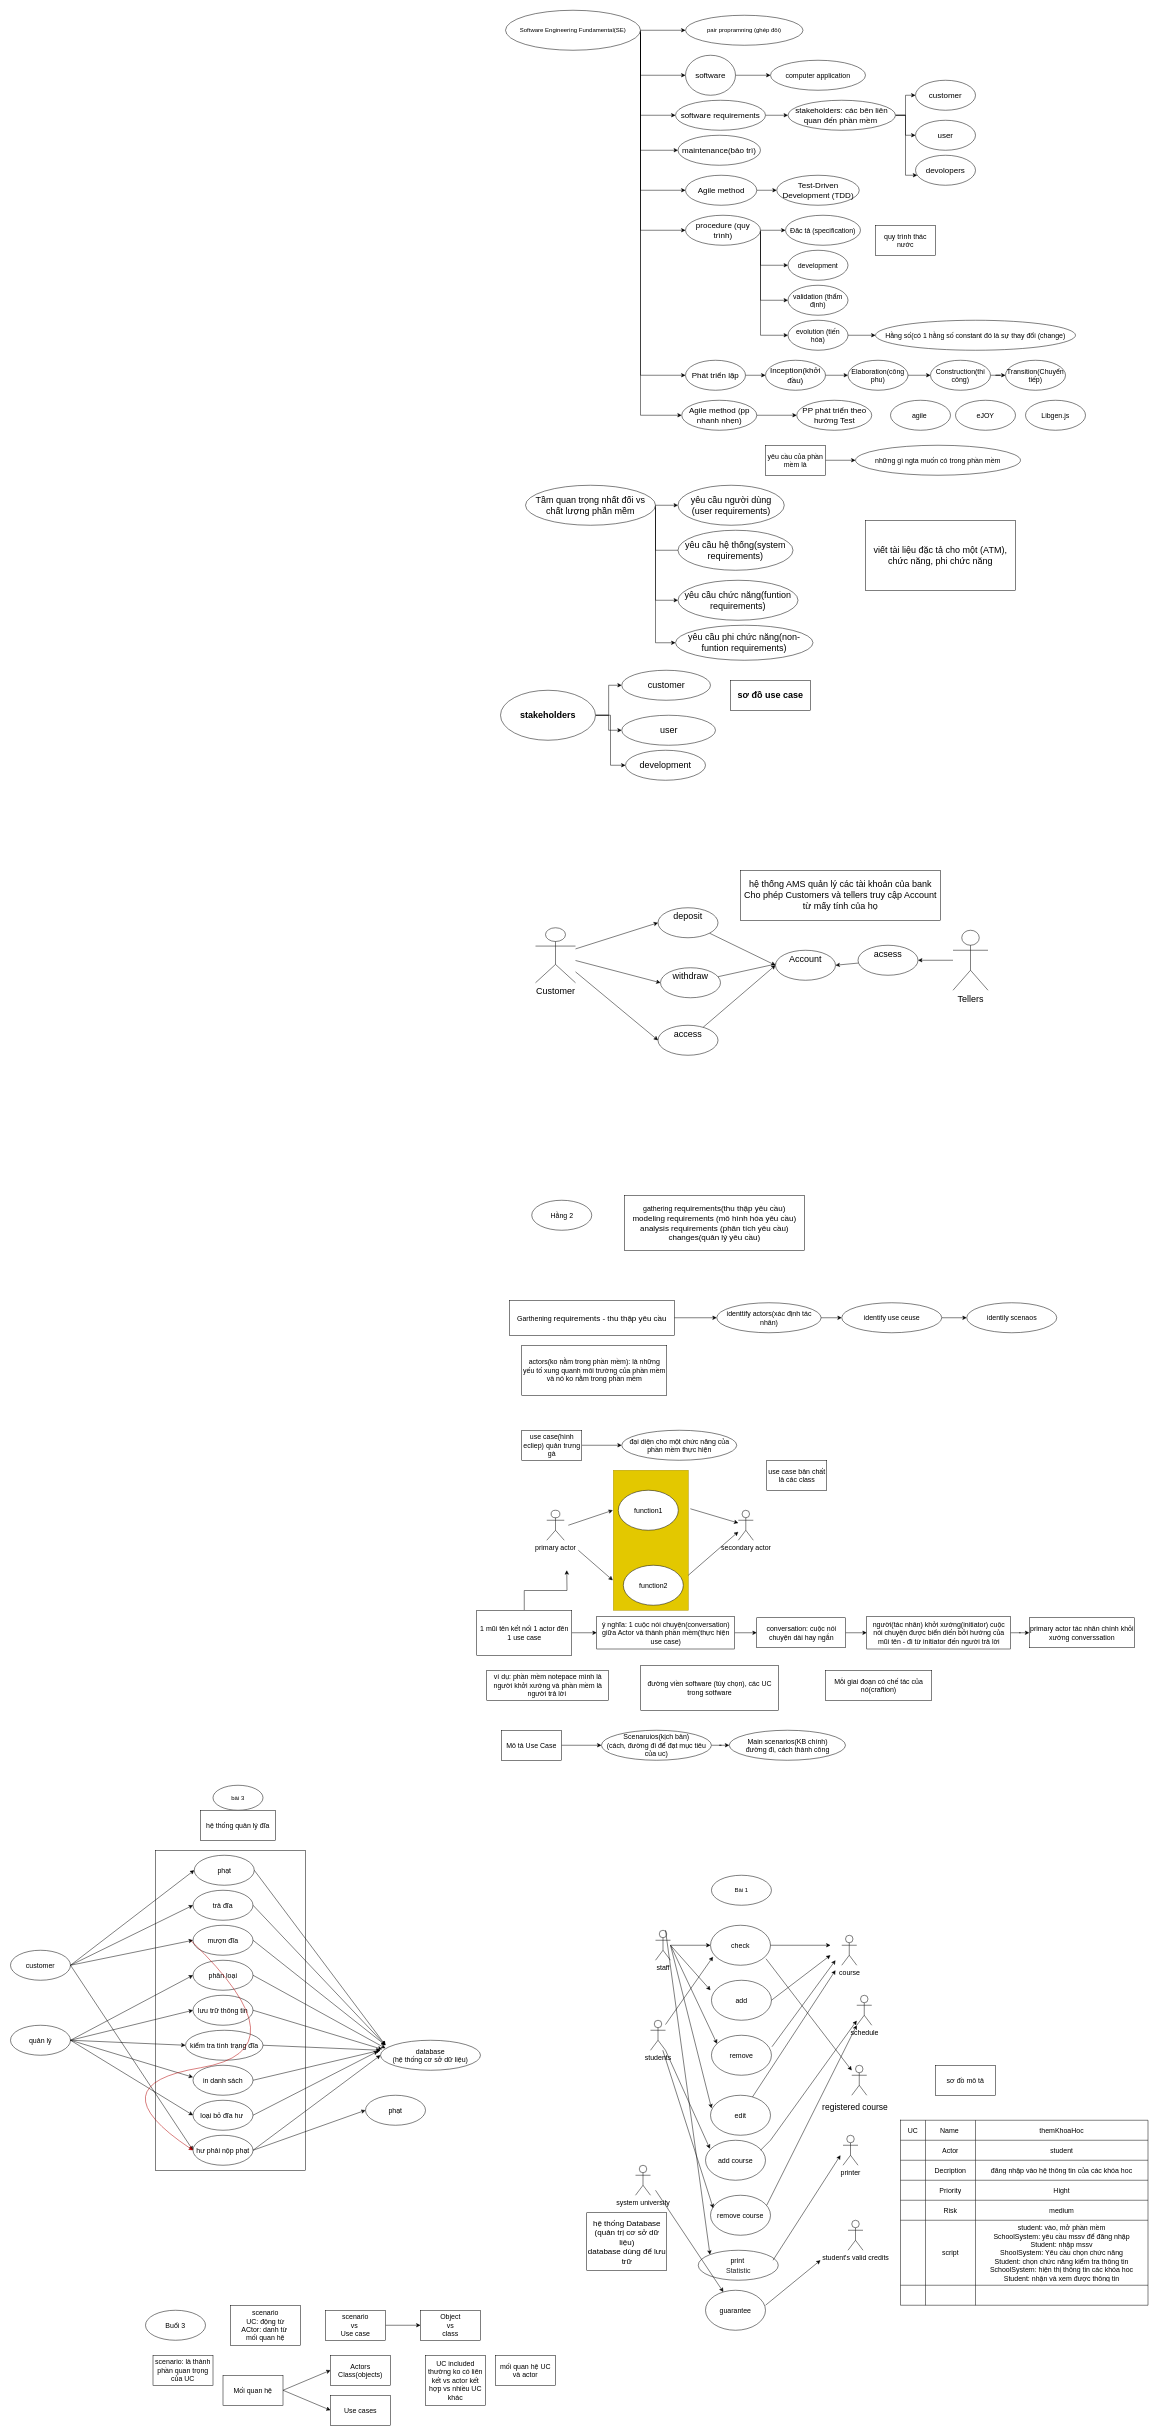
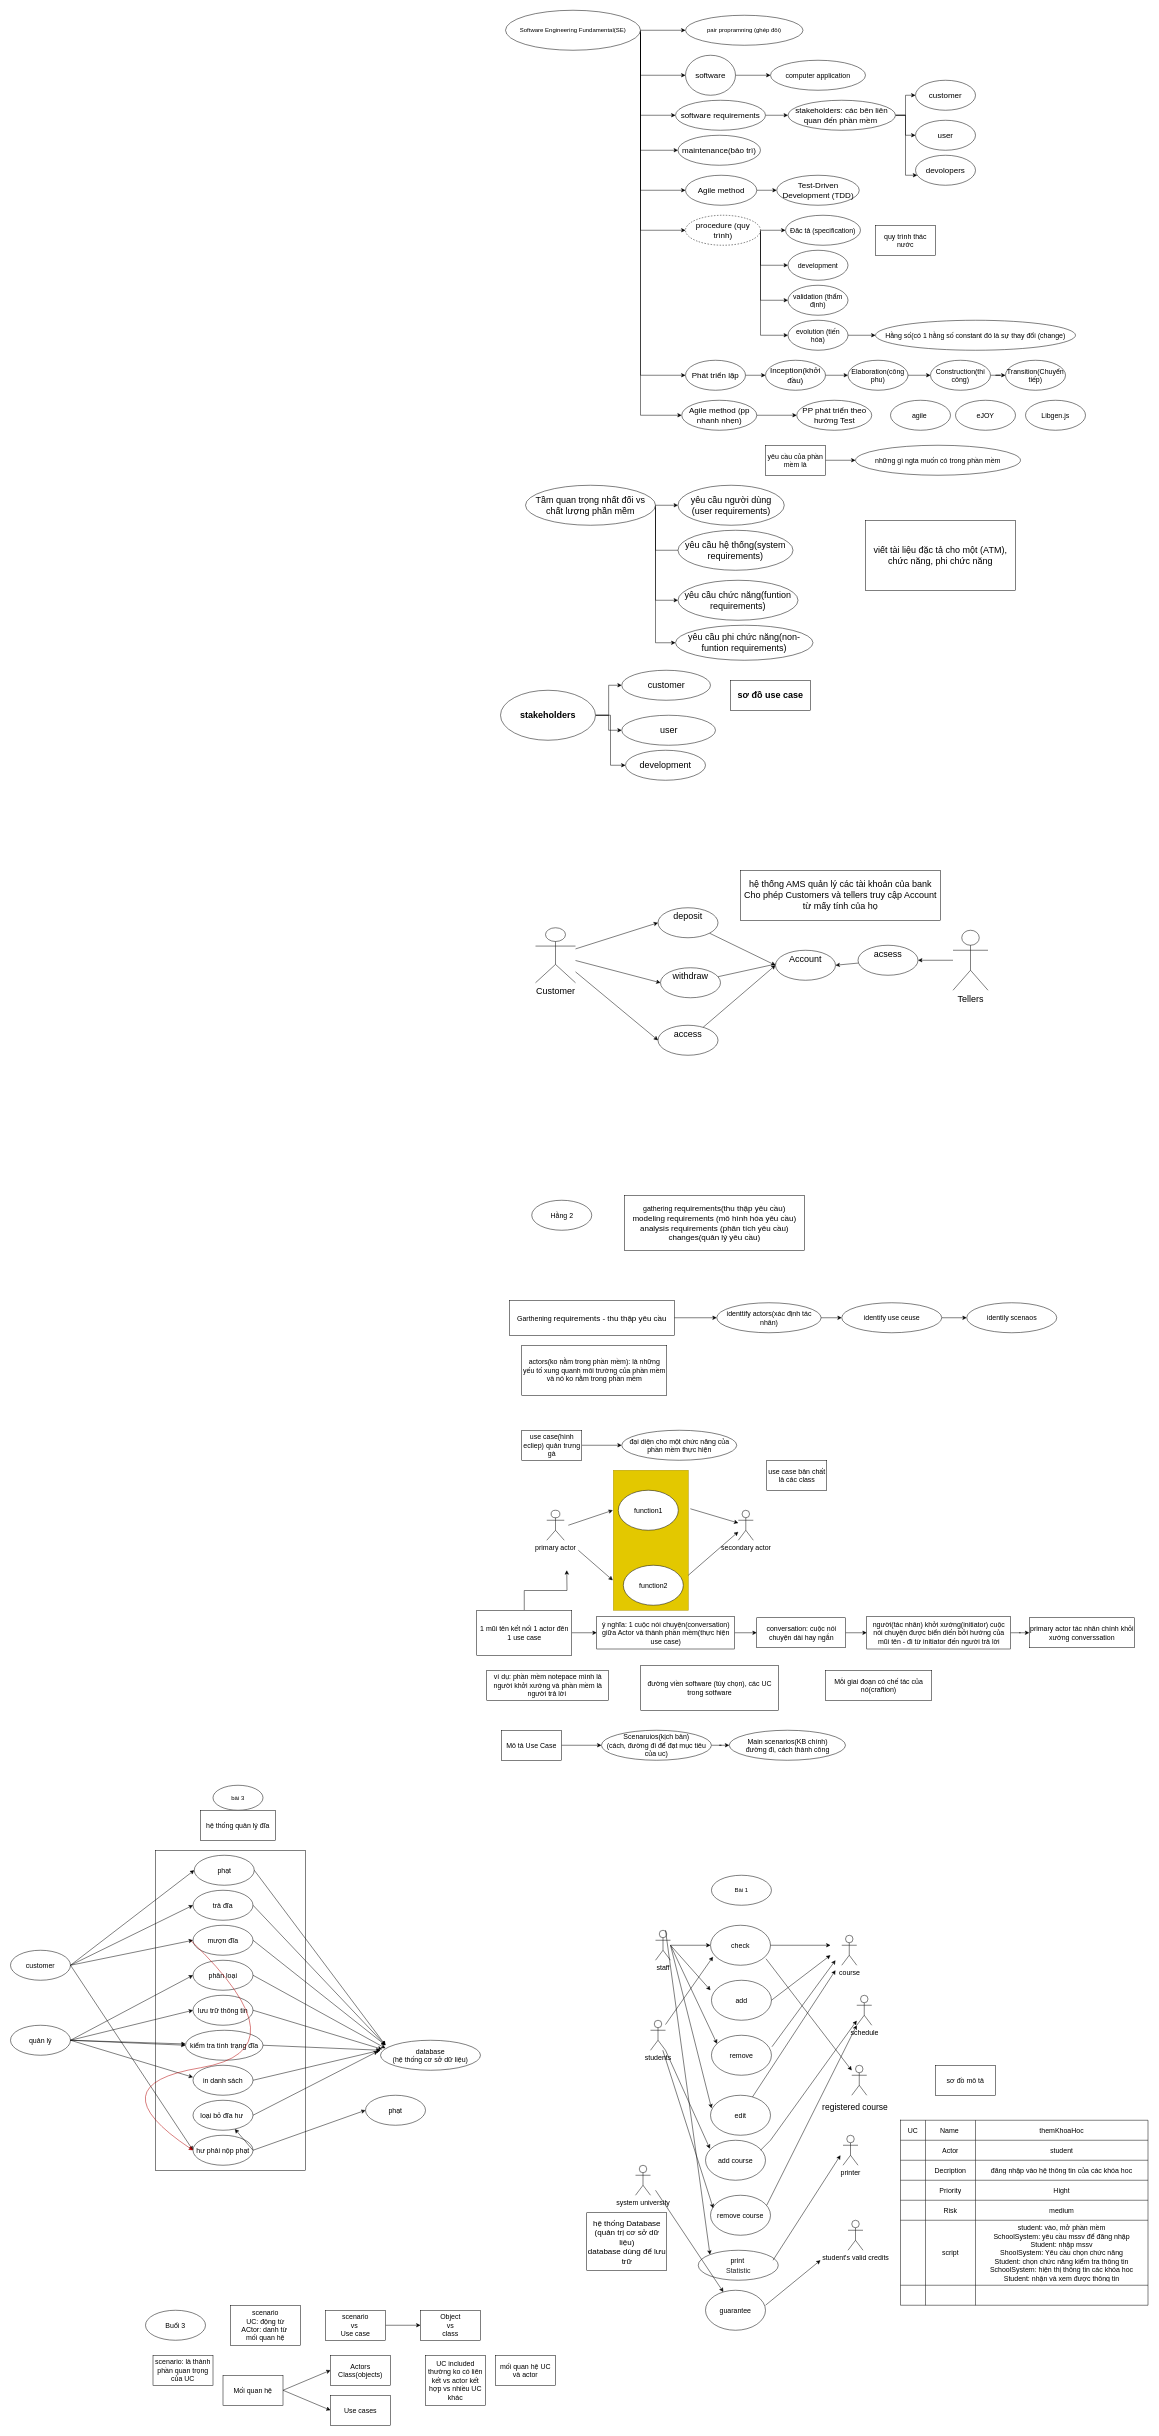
node "procedure (quy trình)": style solid -> dashed
edge "quản lý" -> "loại bỏ đĩa hư": now "quản lý" -> "kiểm tra tình trạng đĩa"
edge "hư phải nộp phạt" -> "database (hệ thống cơ sở dữ liệu)": now "hư phải nộp phạt" -> "loại bỏ đĩa hư"
